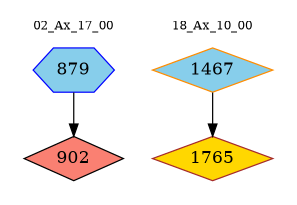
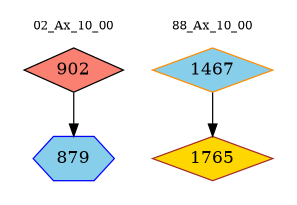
cluster "02_Ax_17_00": label "02_Ax_17_00" -> "02_Ax_10_00"
cluster "18_Ax_10_00": label "18_Ax_10_00" -> "88_Ax_10_00"
edge "879" -> "902": reversed
